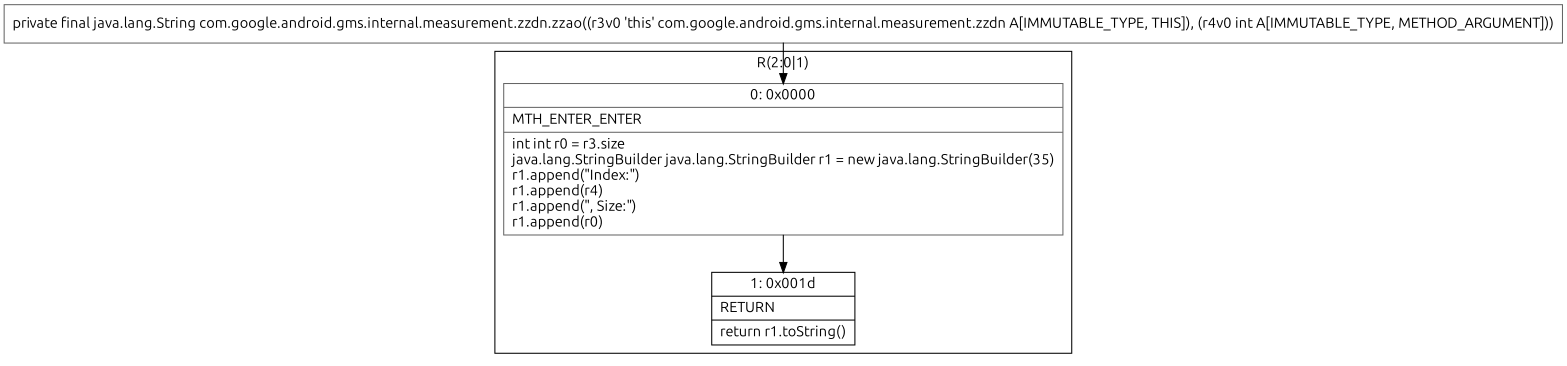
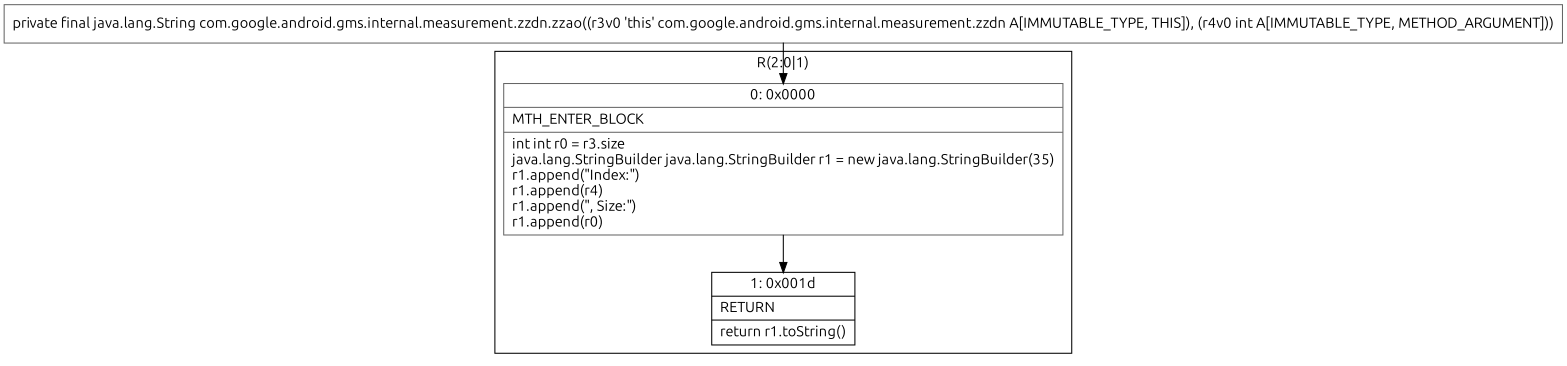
node "0: 0x0000": text "MTH_ENTER_ENTER" -> "MTH_ENTER_BLOCK"
